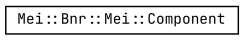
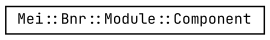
node "Mei::Bnr::Mei::Component": label "Mei::Bnr::Mei::Component" -> "Mei::Bnr::Module::Component"
